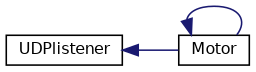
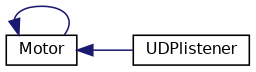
edge "Motor" -> "UDPlistener": reversed
